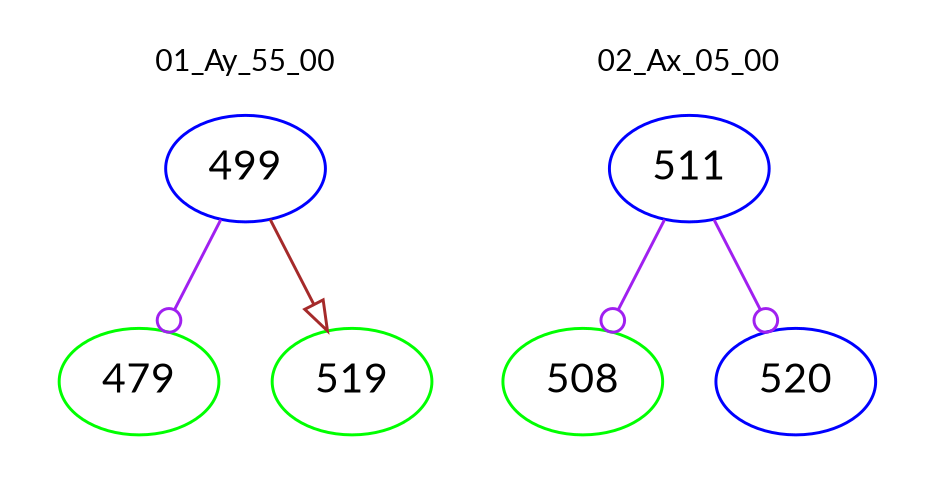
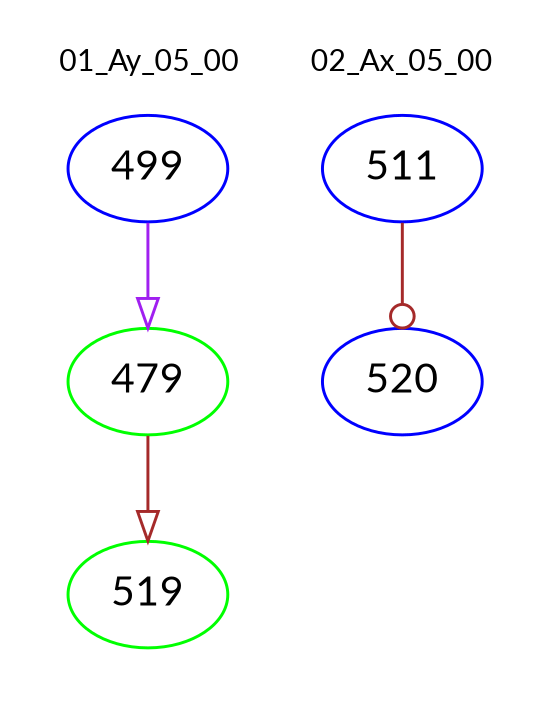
cluster "01_Ay_55_00": label "01_Ay_55_00" -> "01_Ay_05_00"
edge "499" -> "519": now "479" -> "519"
edge "499" -> "479": arrowhead odot -> onormal
edge "511" -> "520": color purple -> brown
node "508": removed
